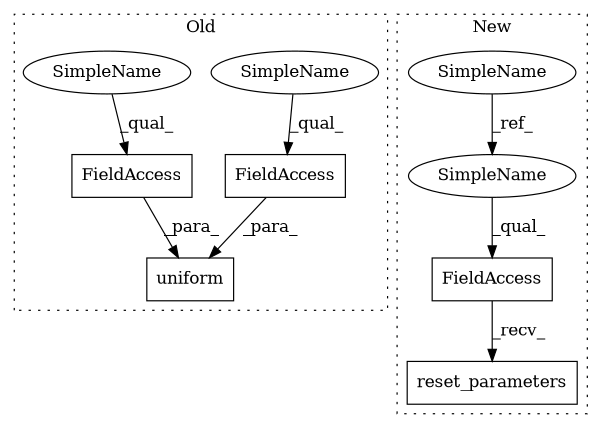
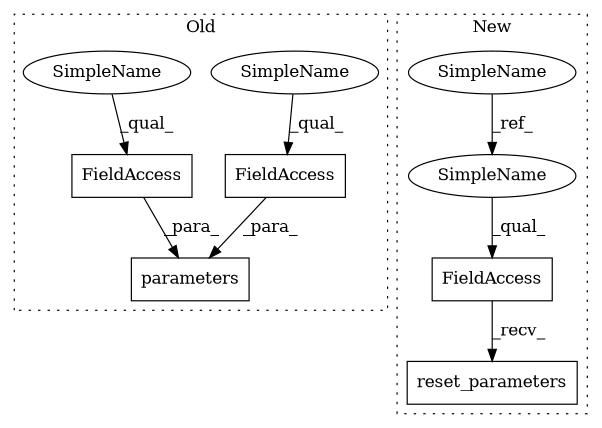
node "uniform": label "uniform" -> "parameters"
